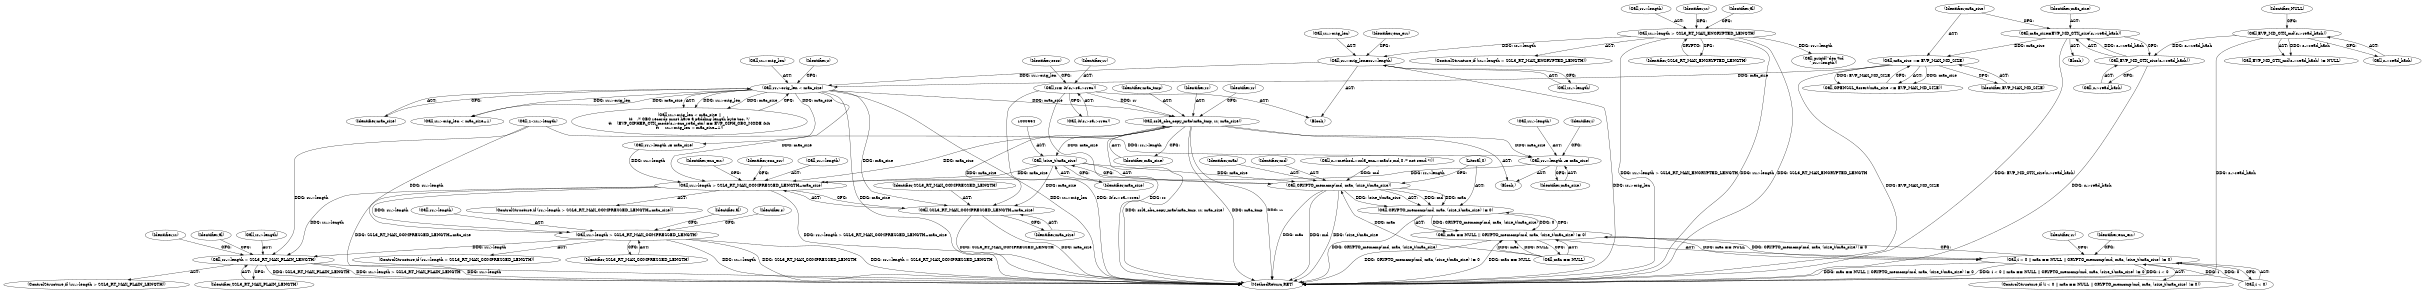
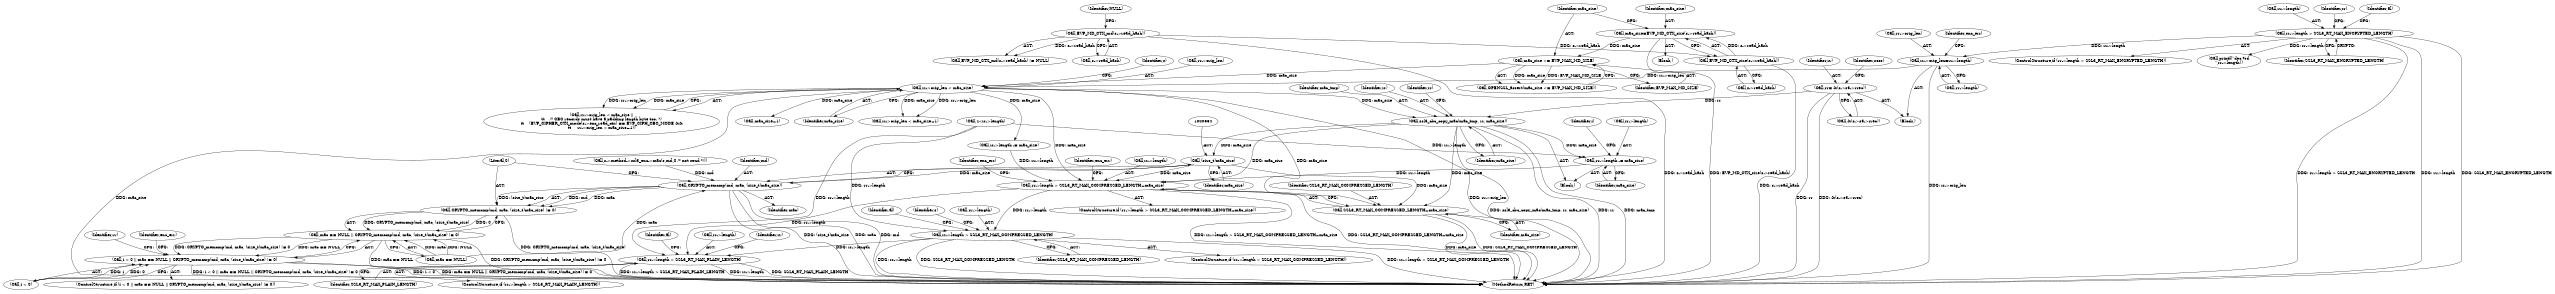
node "(Call,mac_size+1)": added
edge "(Identifier,mac)" -> "(Call,CRYPTO_memcmp(md, mac, (size_t)mac_size))": reversed
edge "(Call,mac_size <= EVP_MAX_MD_SIZE)" -> "(MethodReturn,RET)": removed, label "DDG: EVP_MAX_MD_SIZE"
